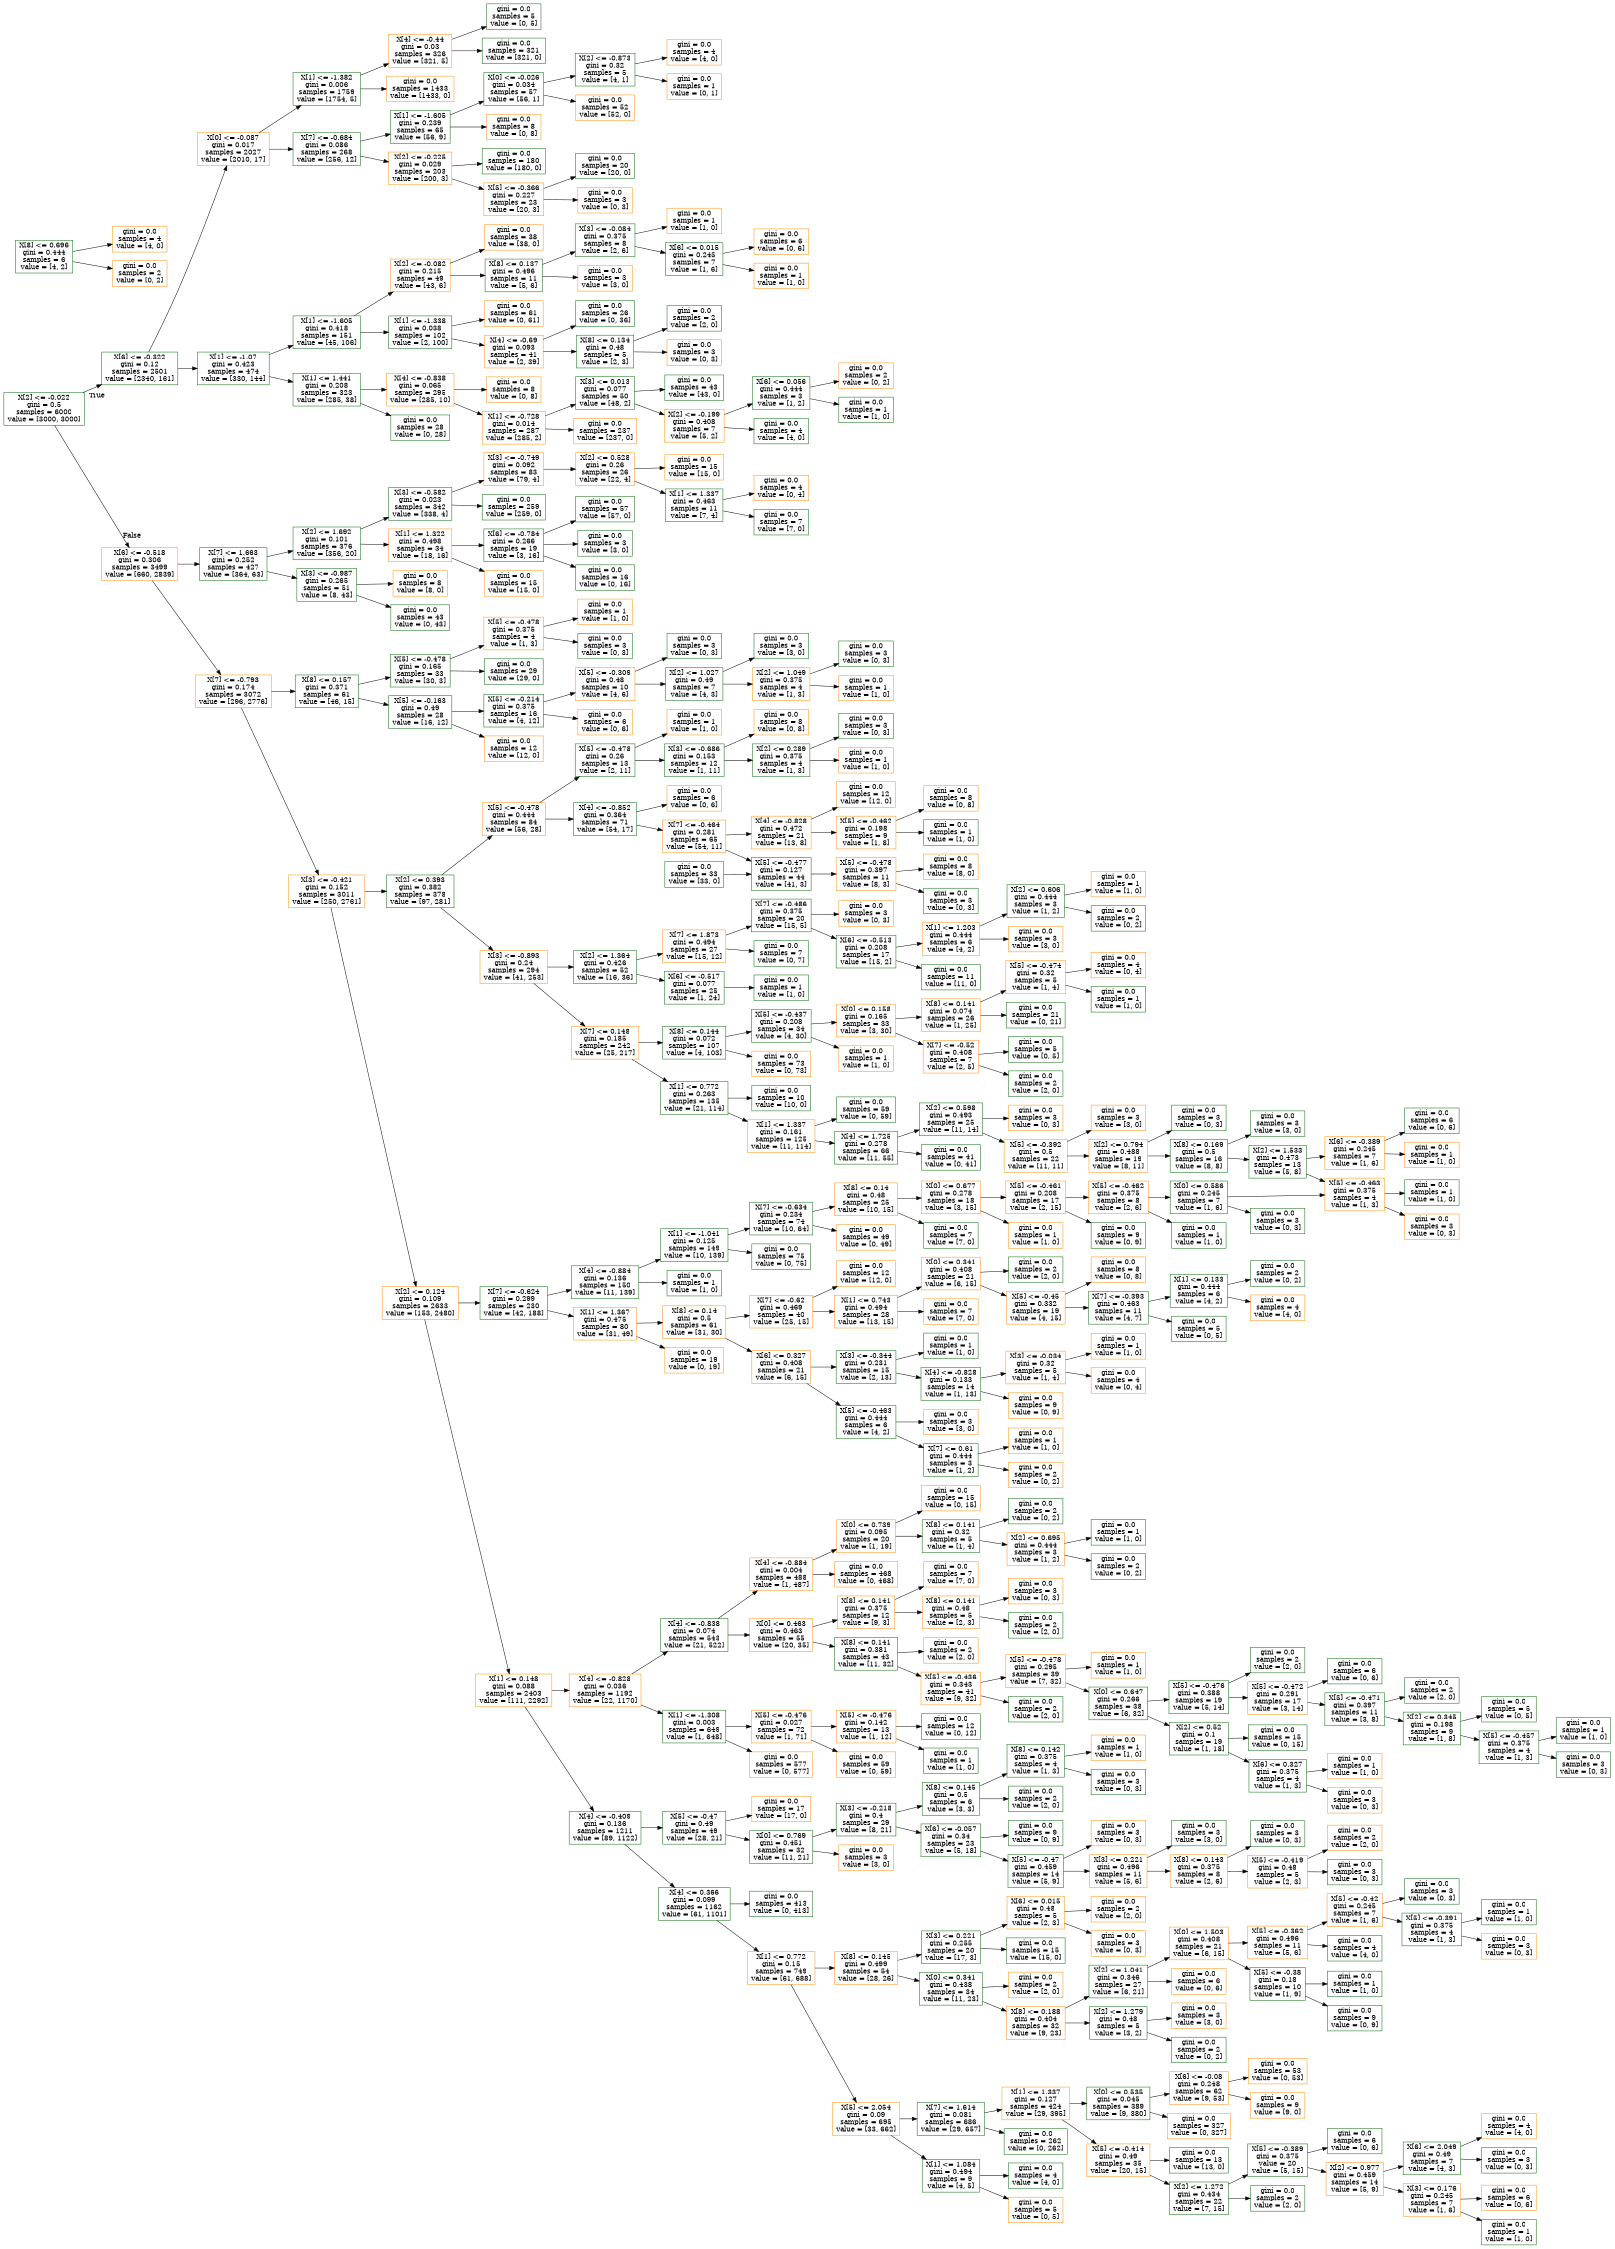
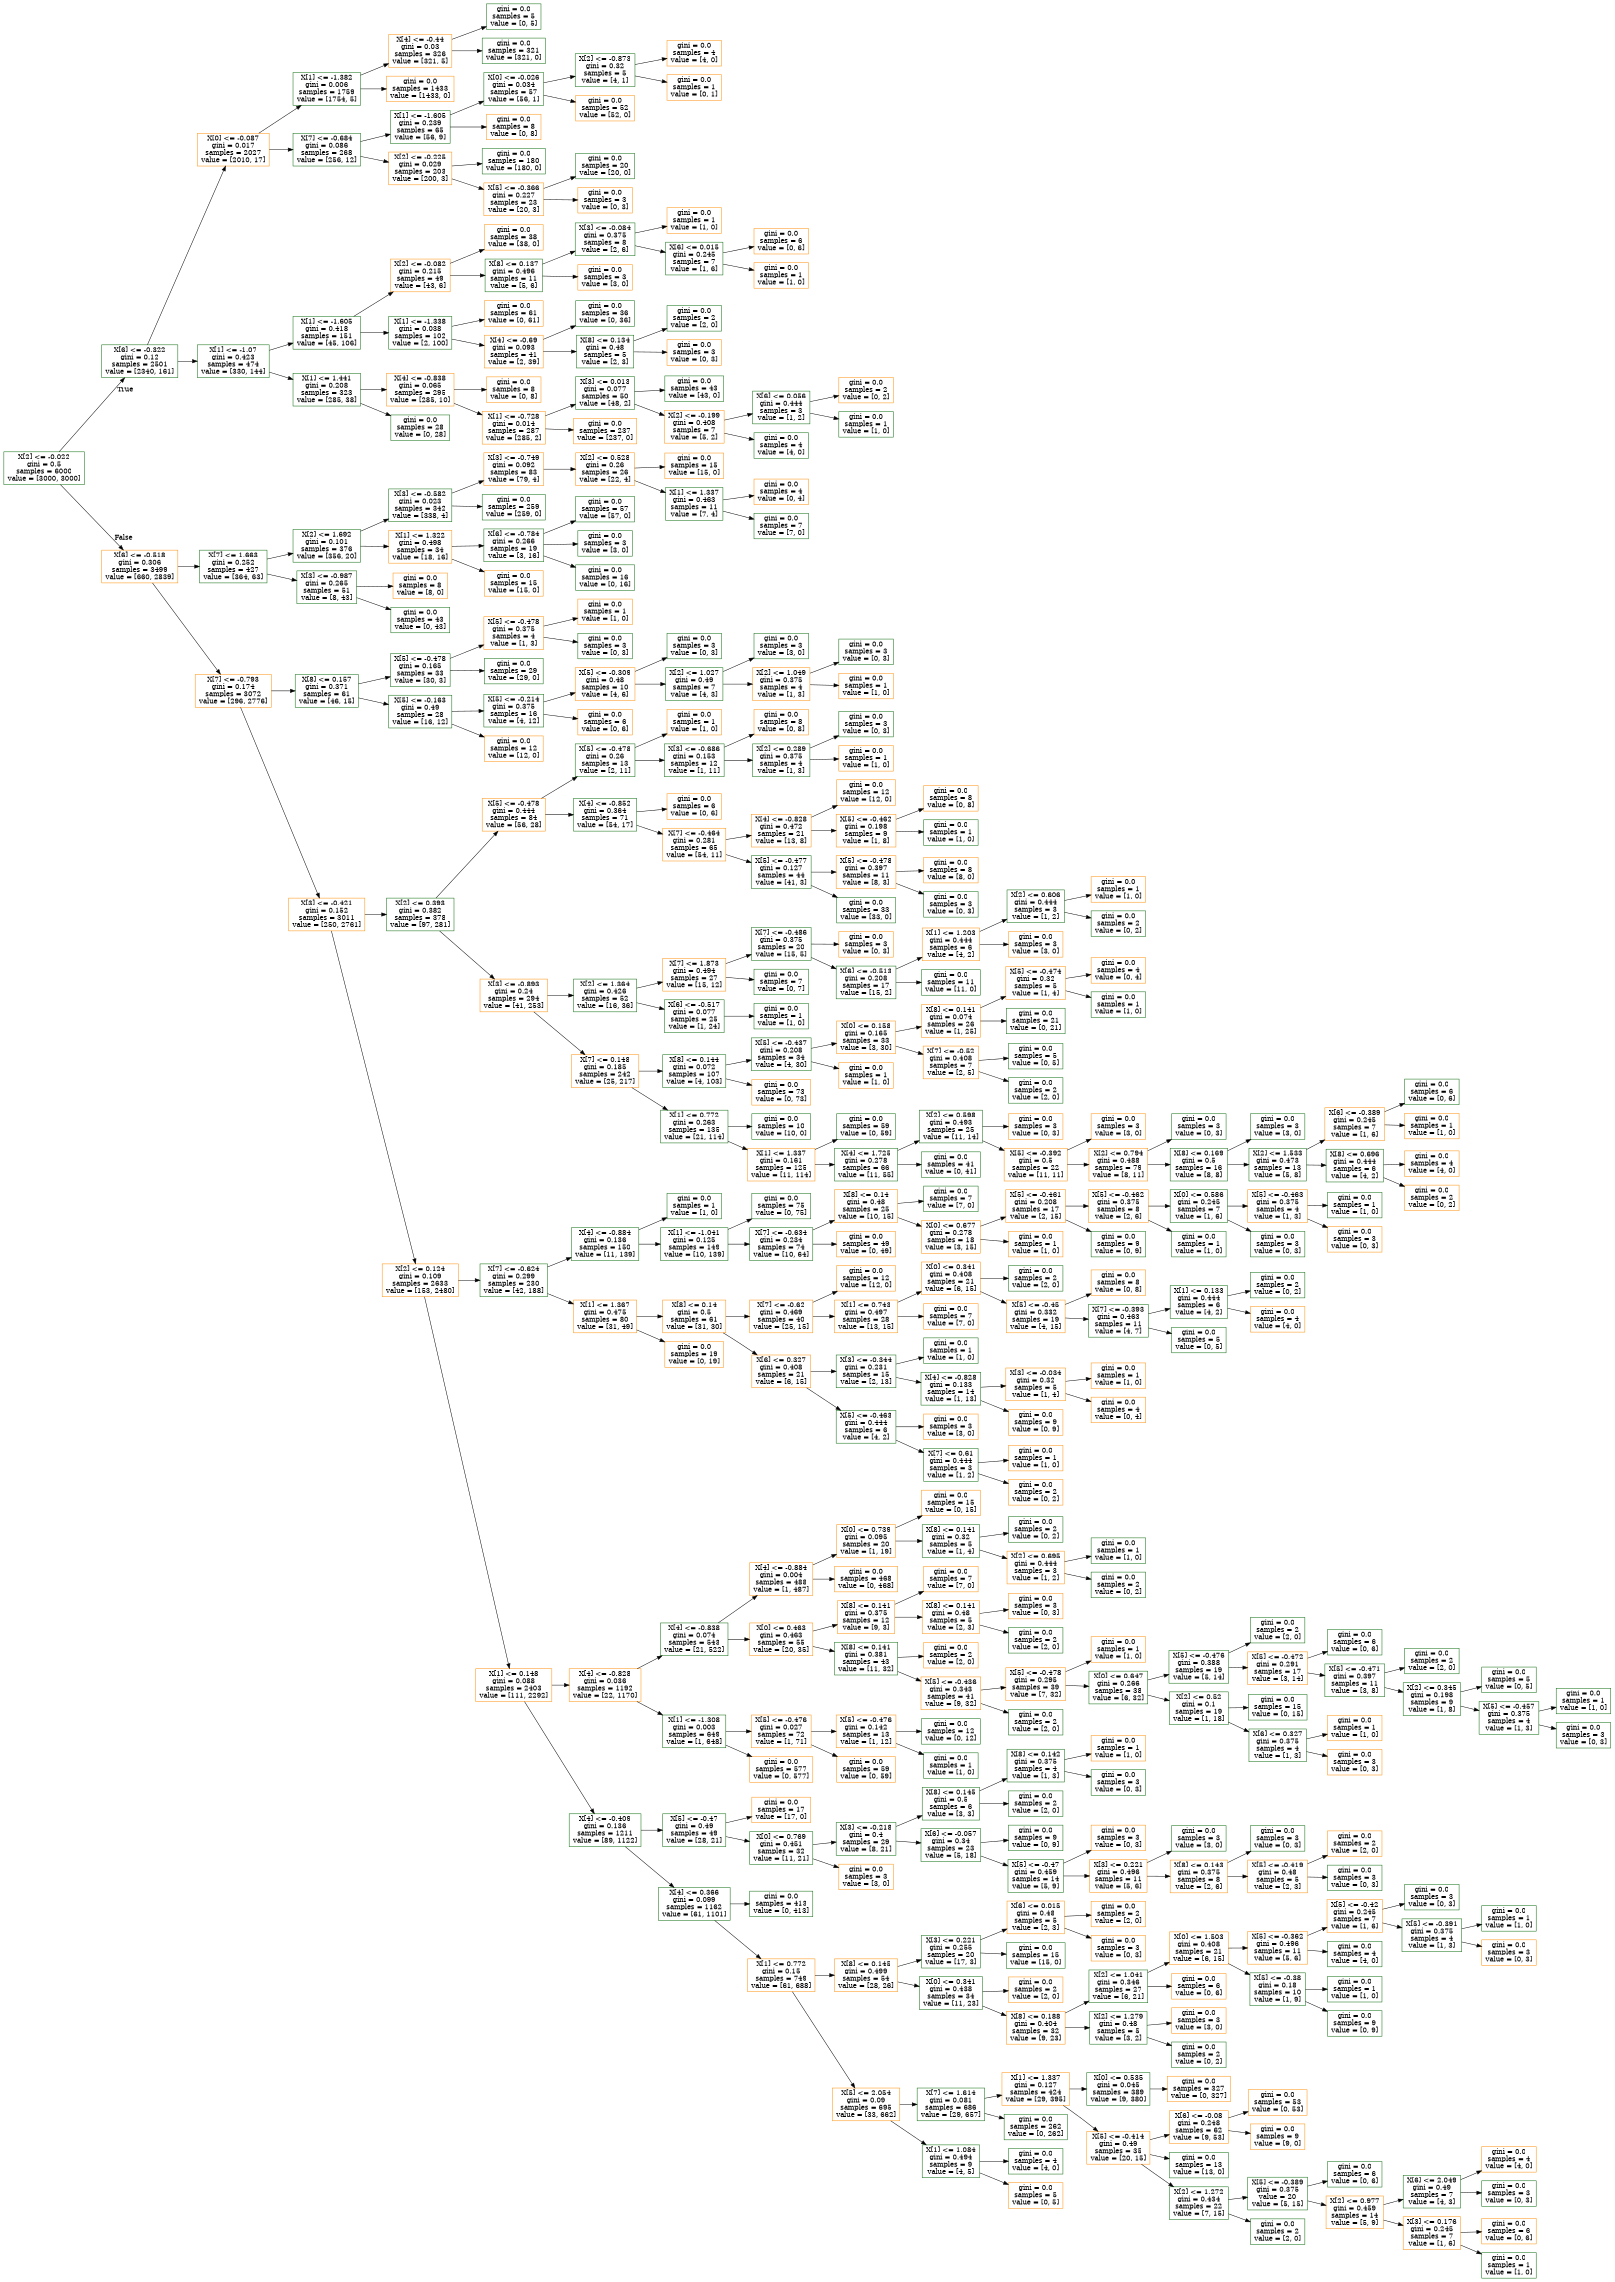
node "gini = 0.0 samples = 26 value = [0, 36]": label "gini = 0.0 samples = 26 value = [0, 36]" -> "gini = 0.0 samples = 36 value = [0, 36]"
edge "gini = 0.0 samples = 33 value = [33, 0]" -> "X[5] <= -0.477 gini = 0.127 samples = 44 value = [41, 3]": reversed
node "X[2] <= 0.794 gini = 0.488 samples = 19 value = [8, 11]": label "X[2] <= 0.794 gini = 0.488 samples = 19 value = [8, 11]" -> "X[2] <= 0.794 gini = 0.488 samples = 79 value = [8, 11]"
edge "X[2] <= 1.533 gini = 0.473 samples = 13 value = [5, 8]" -> "X[5] <= -0.463 gini = 0.375 samples = 4 value = [1, 3]": now "X[2] <= 1.533 gini = 0.473 samples = 13 value = [5, 8]" -> "X[8] <= 0.696 gini = 0.444 samples = 6 value = [4, 2]"
node "X[1] <= 0.743 gini = 0.494 samples = 28 value = [13, 15]": label "X[1] <= 0.743 gini = 0.494 samples = 28 value = [13, 15]" -> "X[1] <= 0.743 gini = 0.497 samples = 28 value = [13, 15]"
edge "X[0] <= 0.535 gini = 0.045 samples = 389 value = [9, 380]" -> "X[6] <= -0.08 gini = 0.248 samples = 62 value = [9, 53]": now "X[5] <= -0.414 gini = 0.49 samples = 35 value = [20, 15]" -> "X[6] <= -0.08 gini = 0.248 samples = 62 value = [9, 53]"
